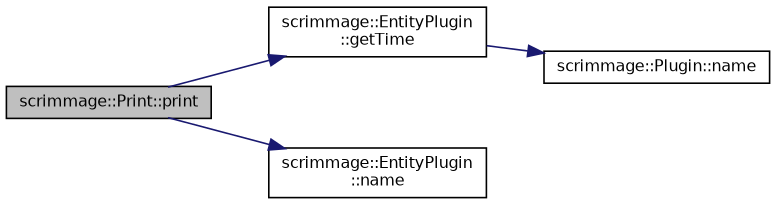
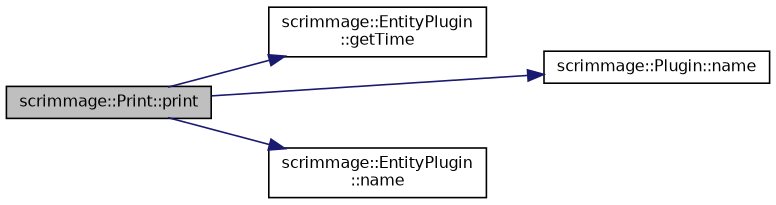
edge "scrimmage::EntityPlugin ::getTime" -> "scrimmage::Plugin::name": now "scrimmage::Print::print" -> "scrimmage::Plugin::name"
